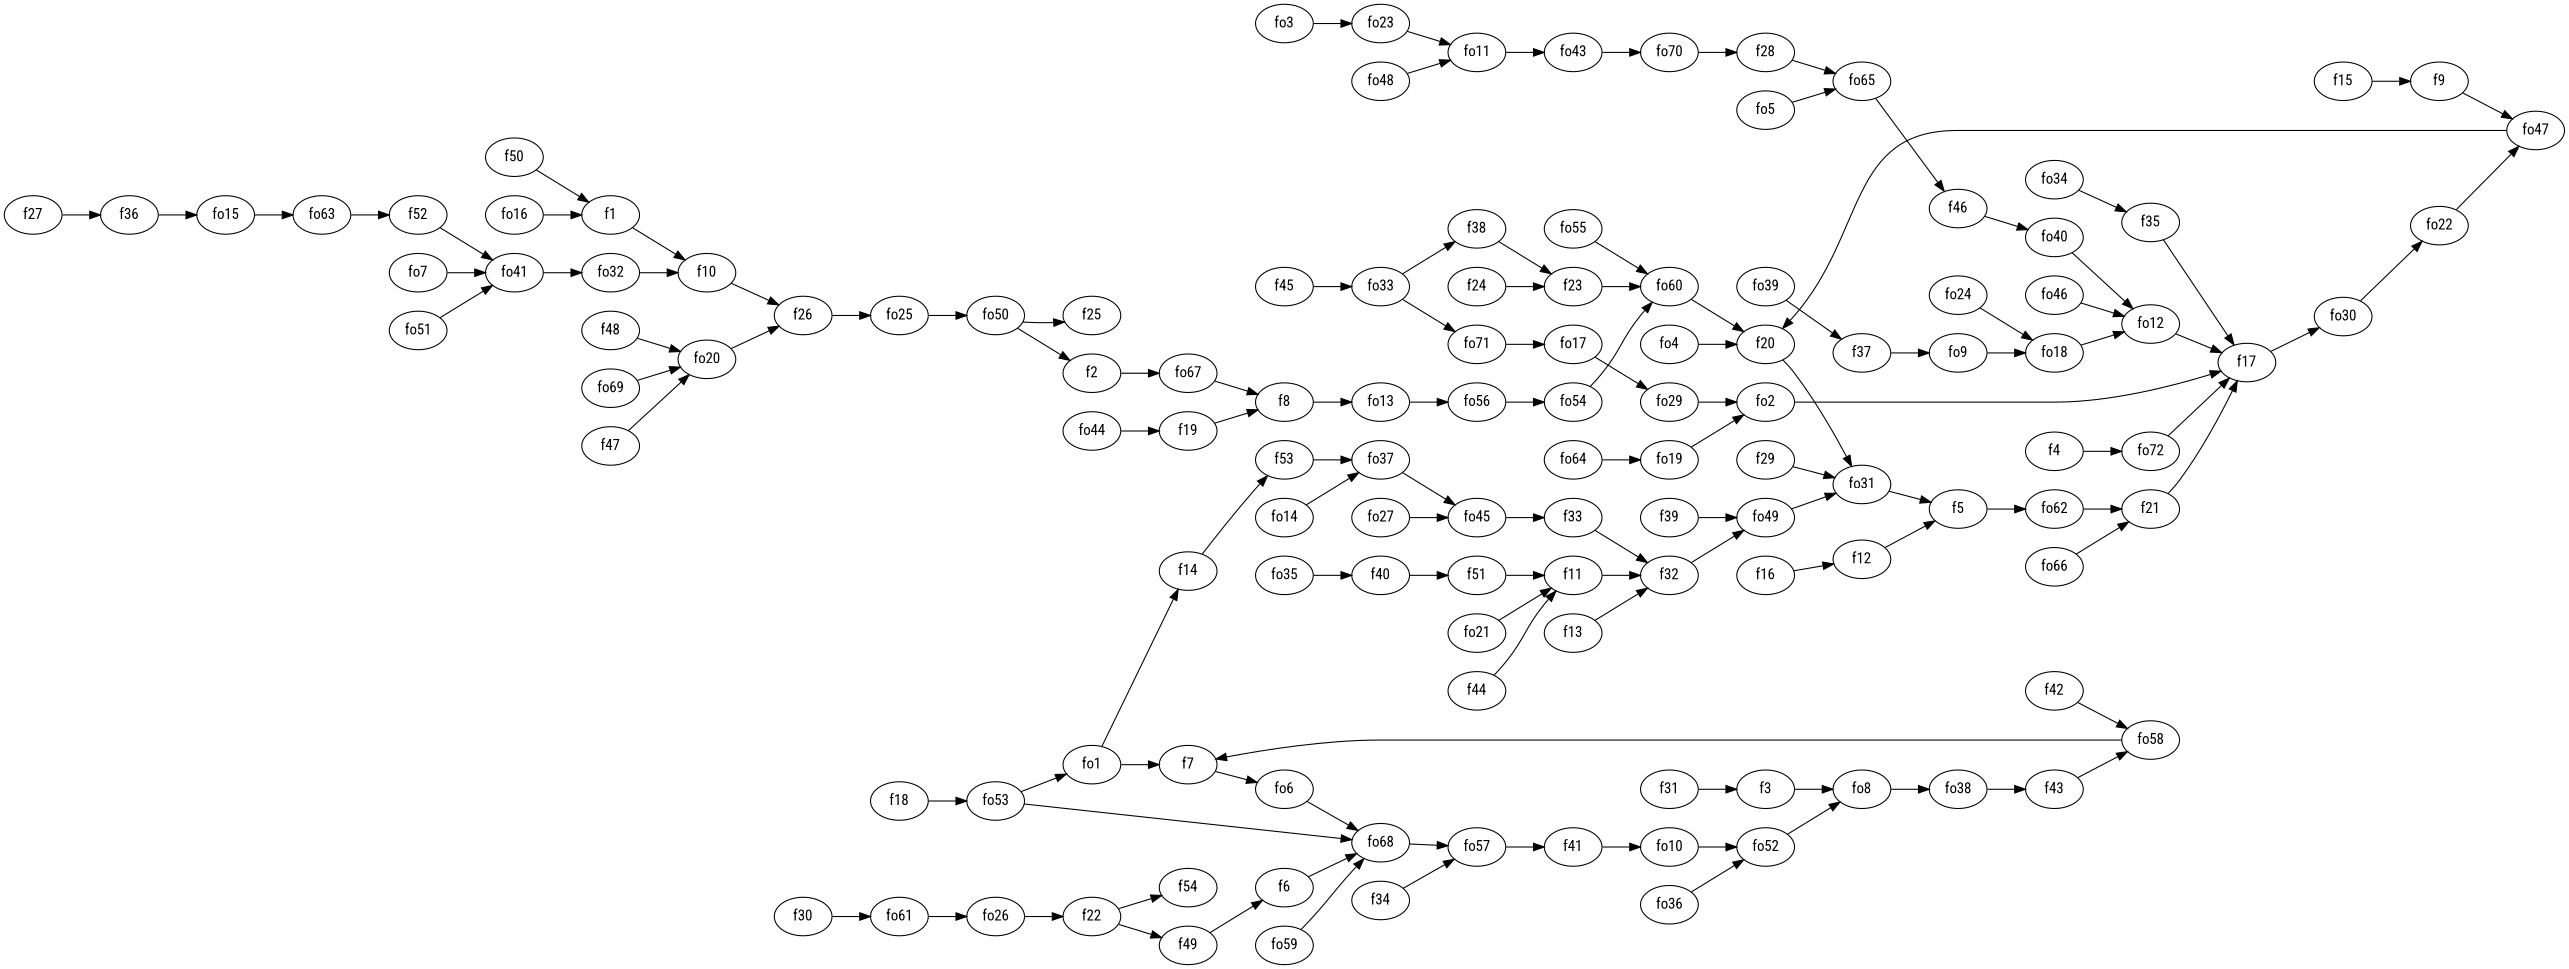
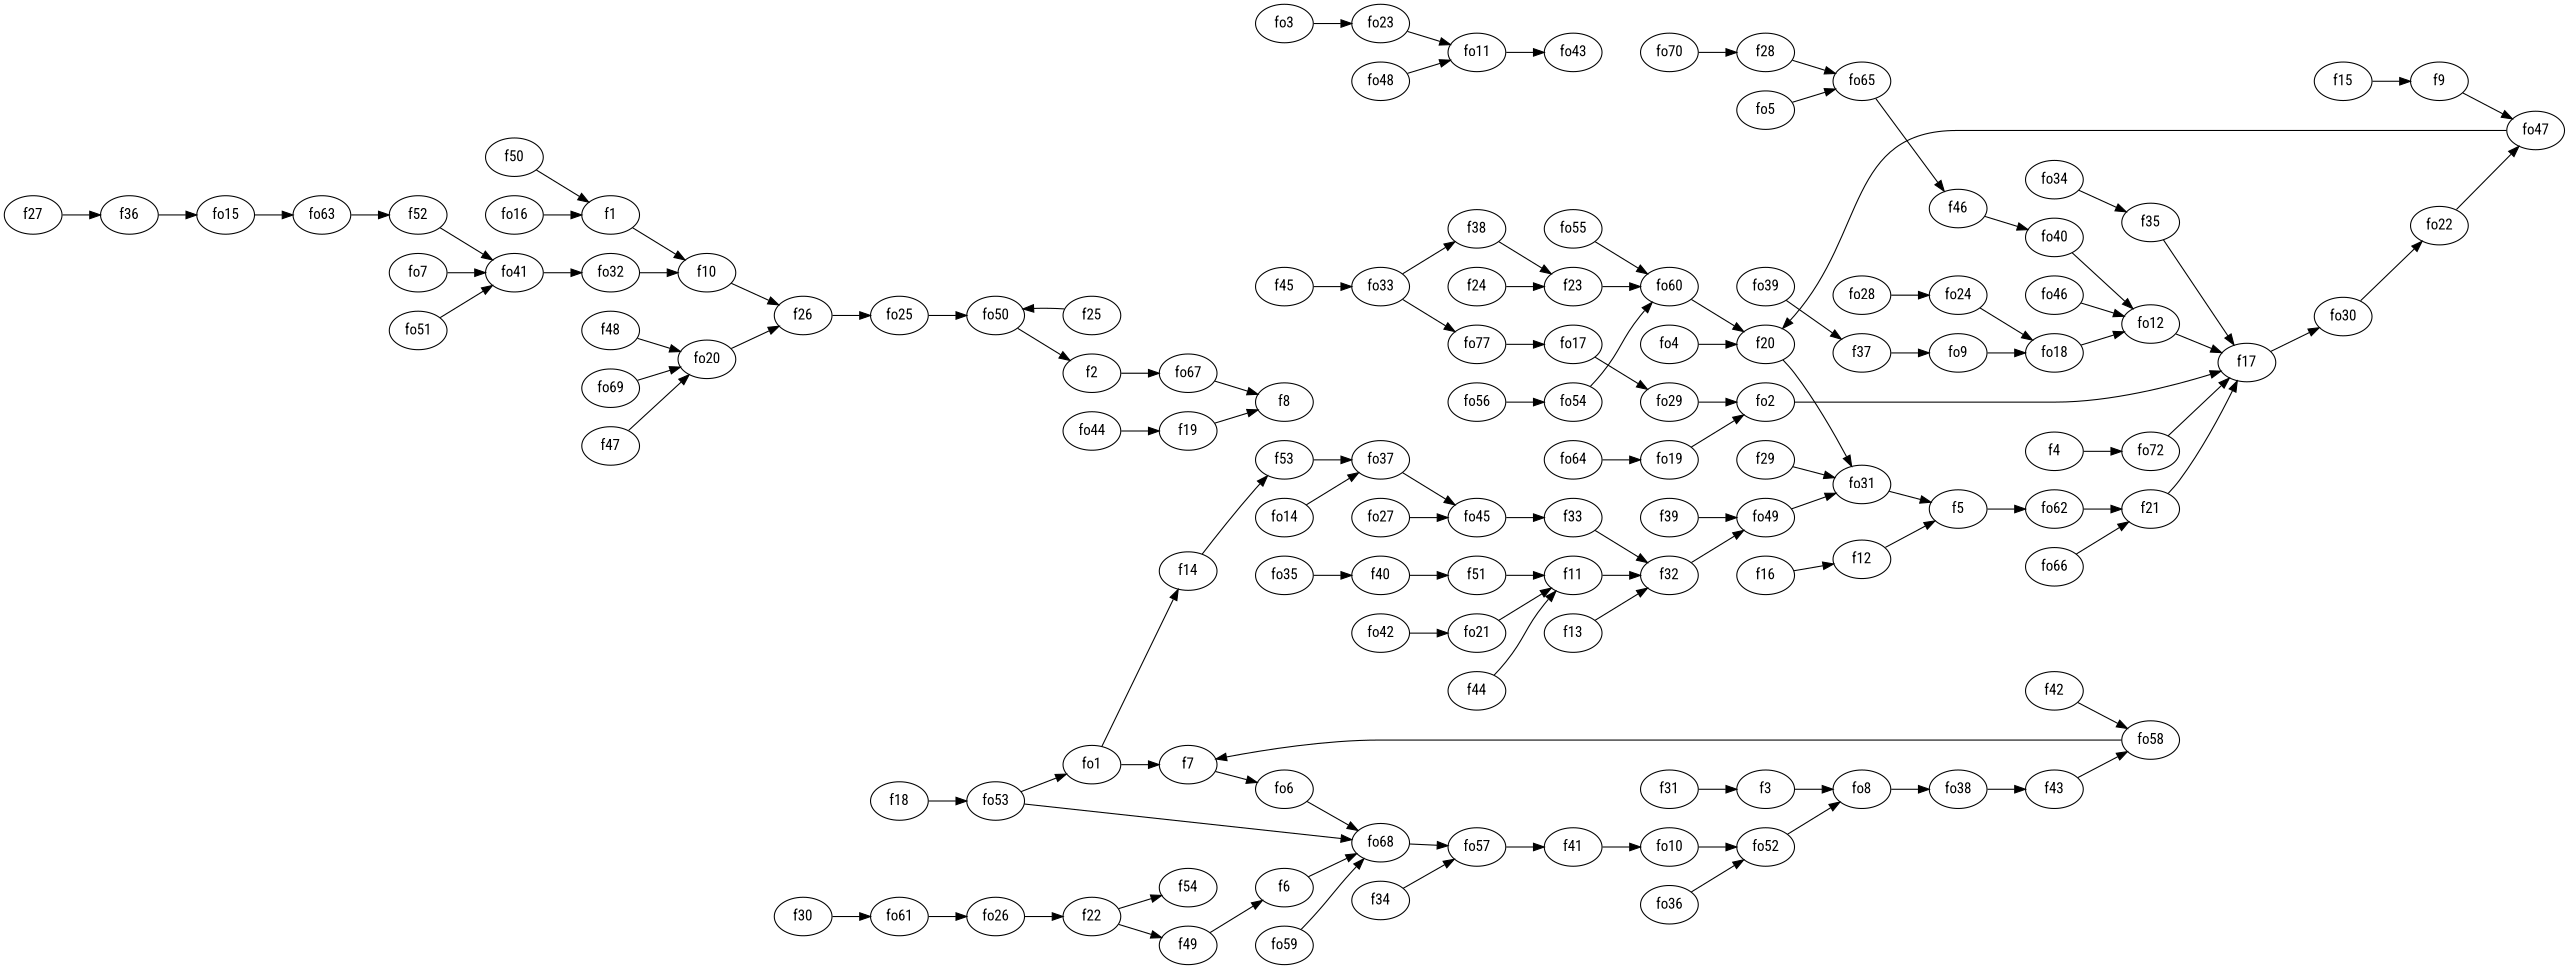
edge "fo43" -> "fo70": removed
node "fo28": added
edge "fo50" -> "f25": reversed
node "fo71": label "fo71" -> "fo77"
node "fo13": removed
node "fo42": added
